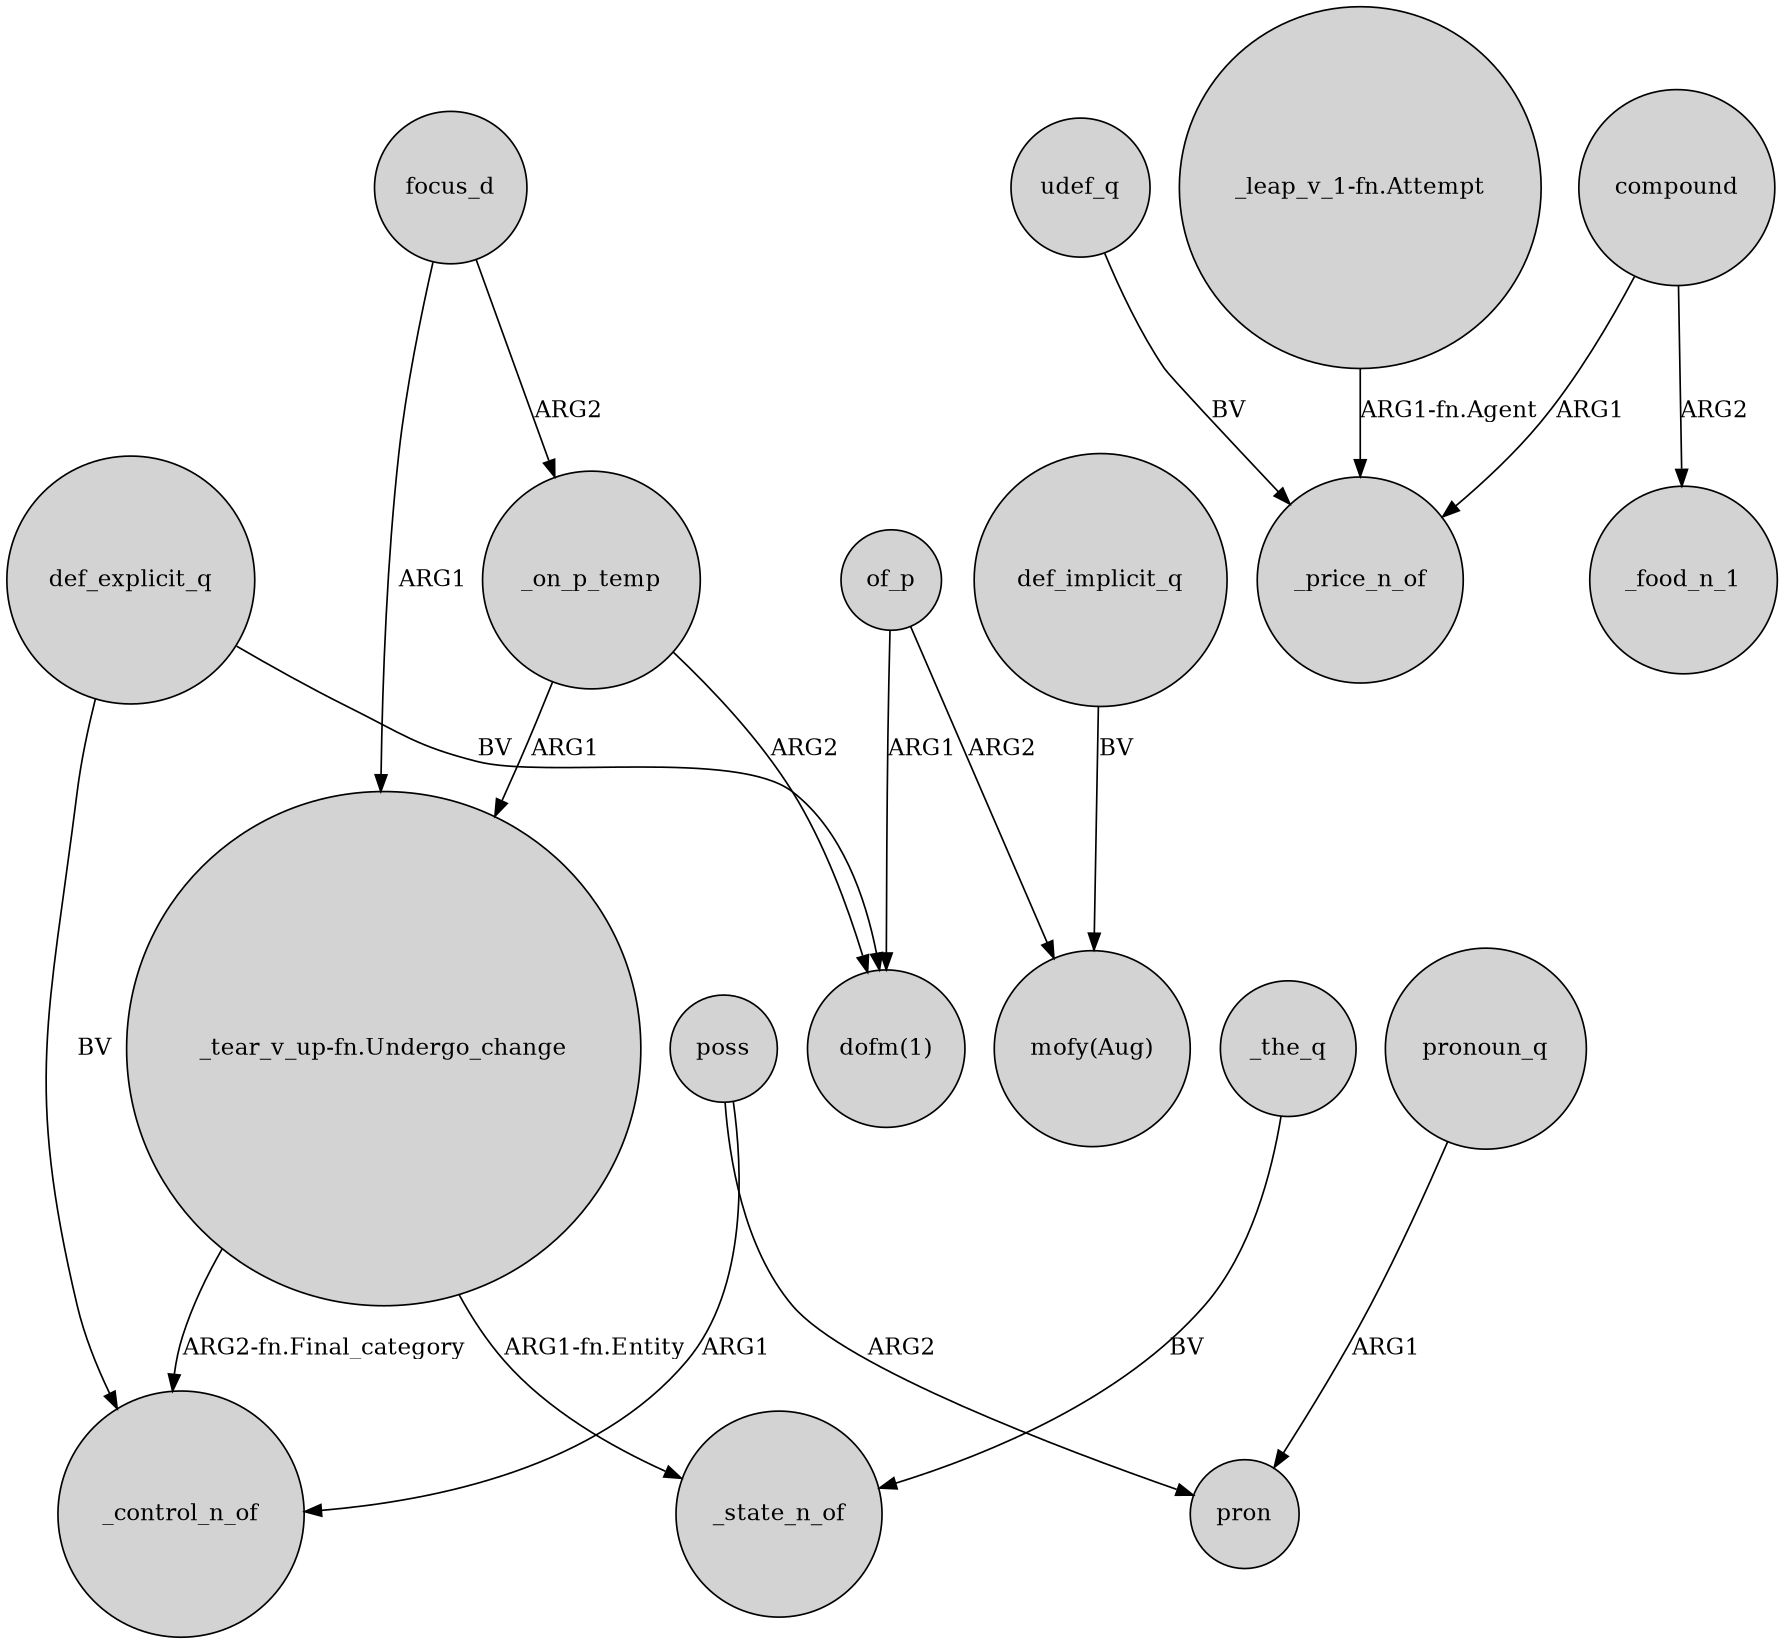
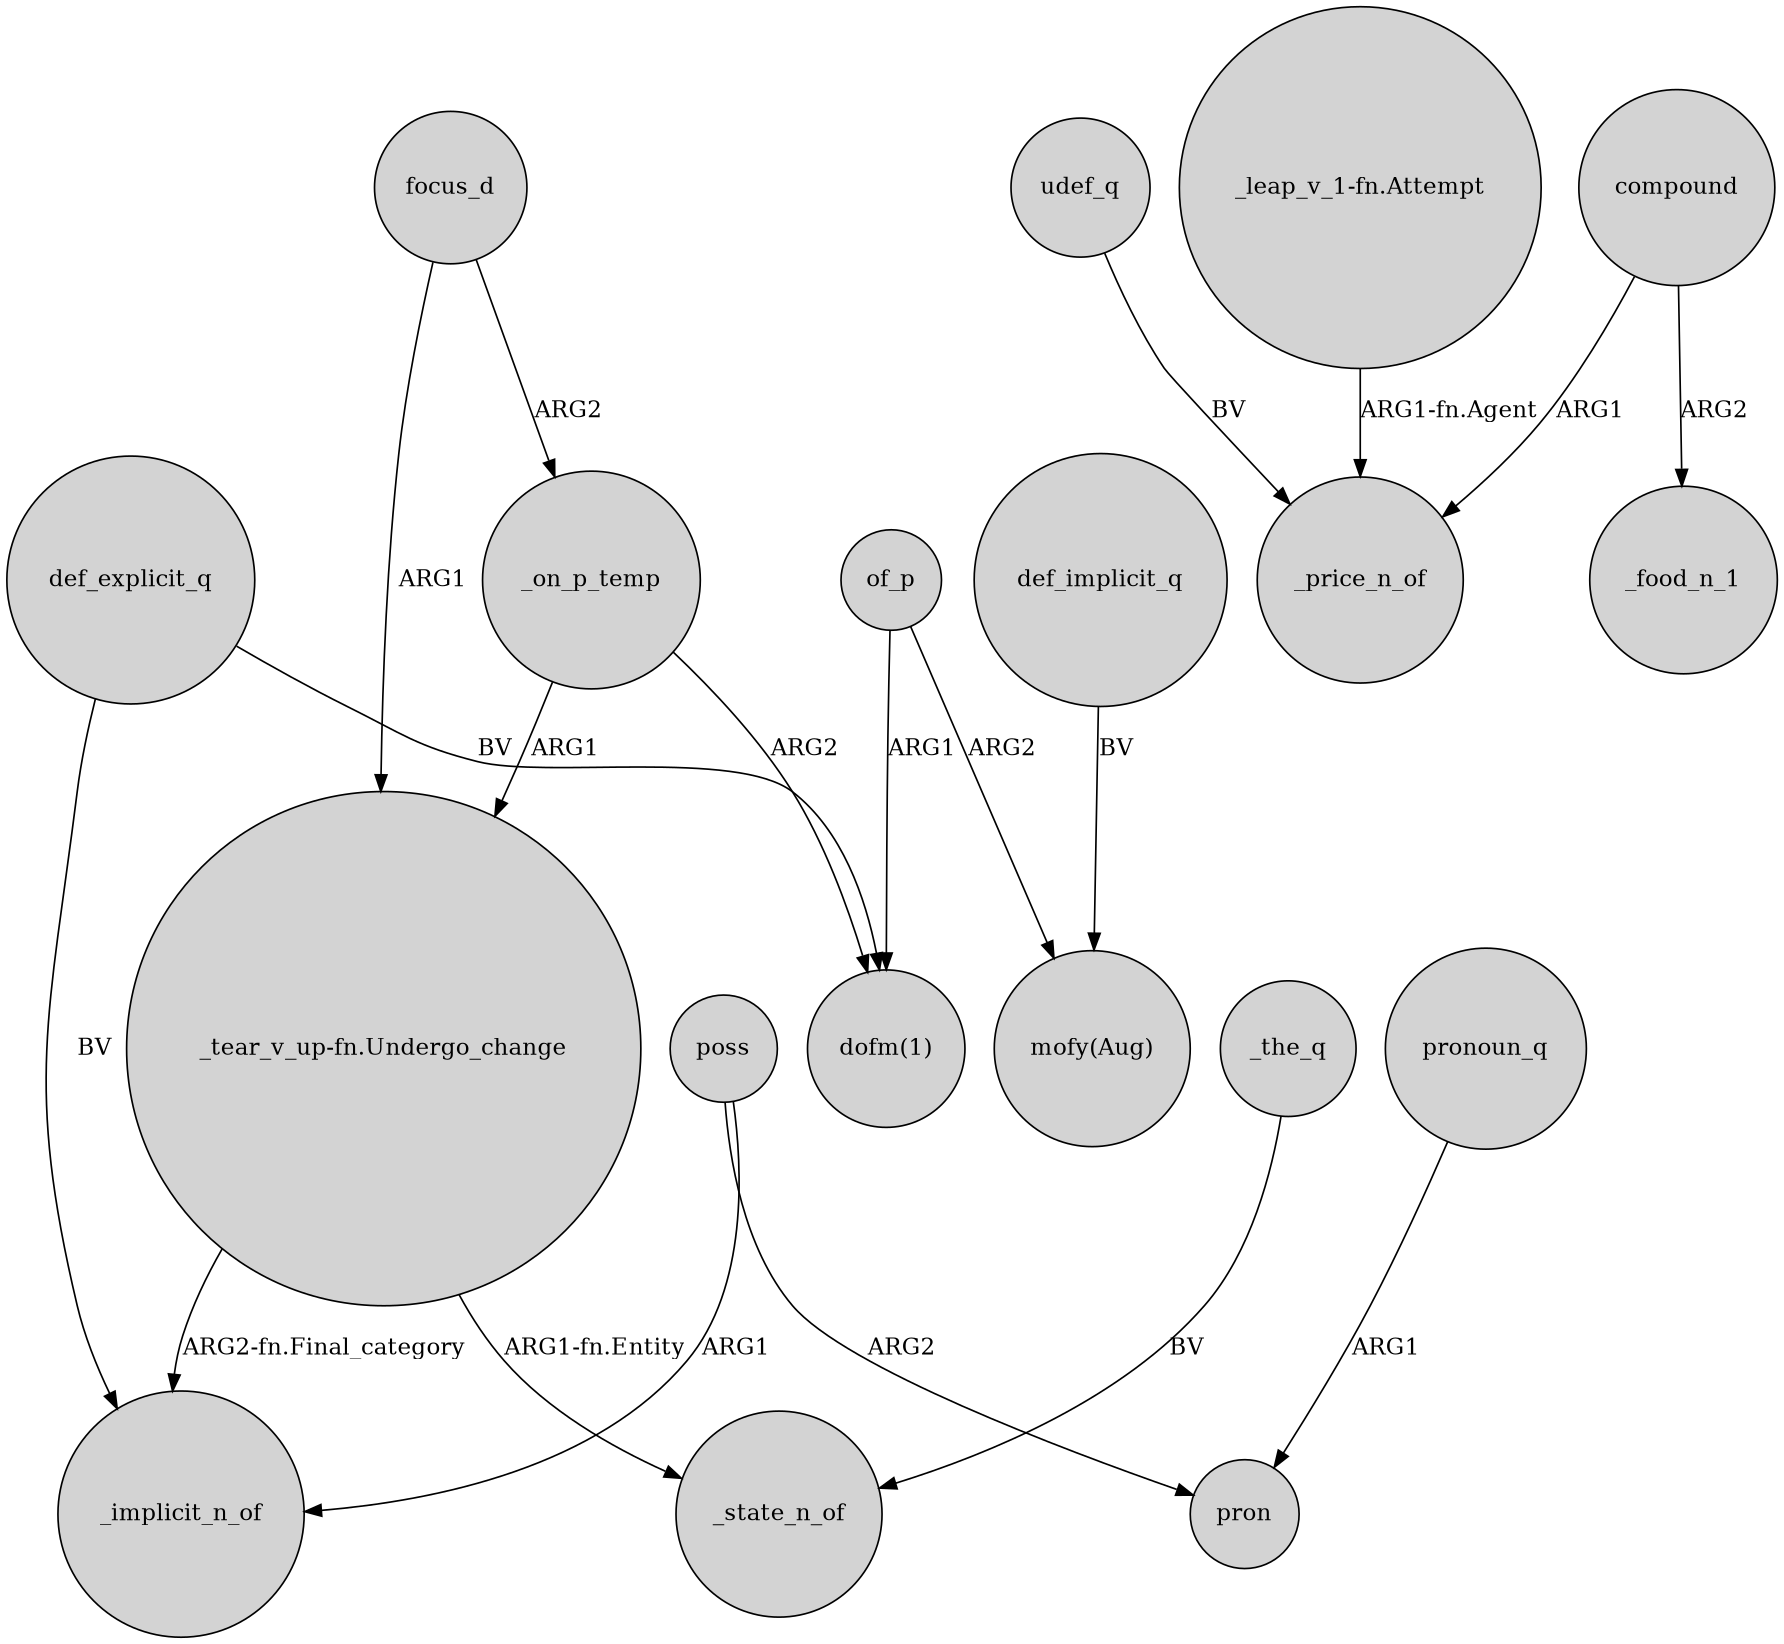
node "_control_n_of": label "_control_n_of" -> "_implicit_n_of"
